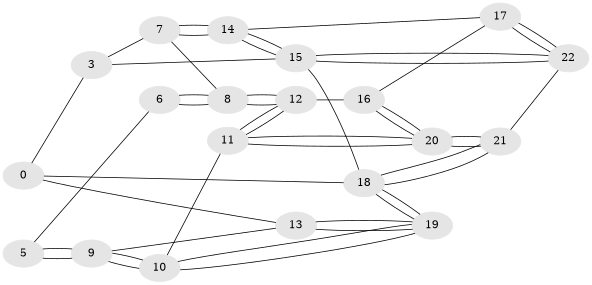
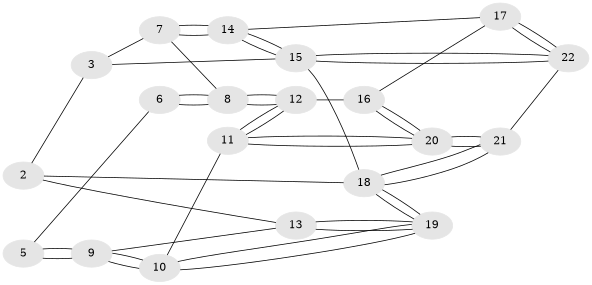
node "0": label "0" -> "2"
